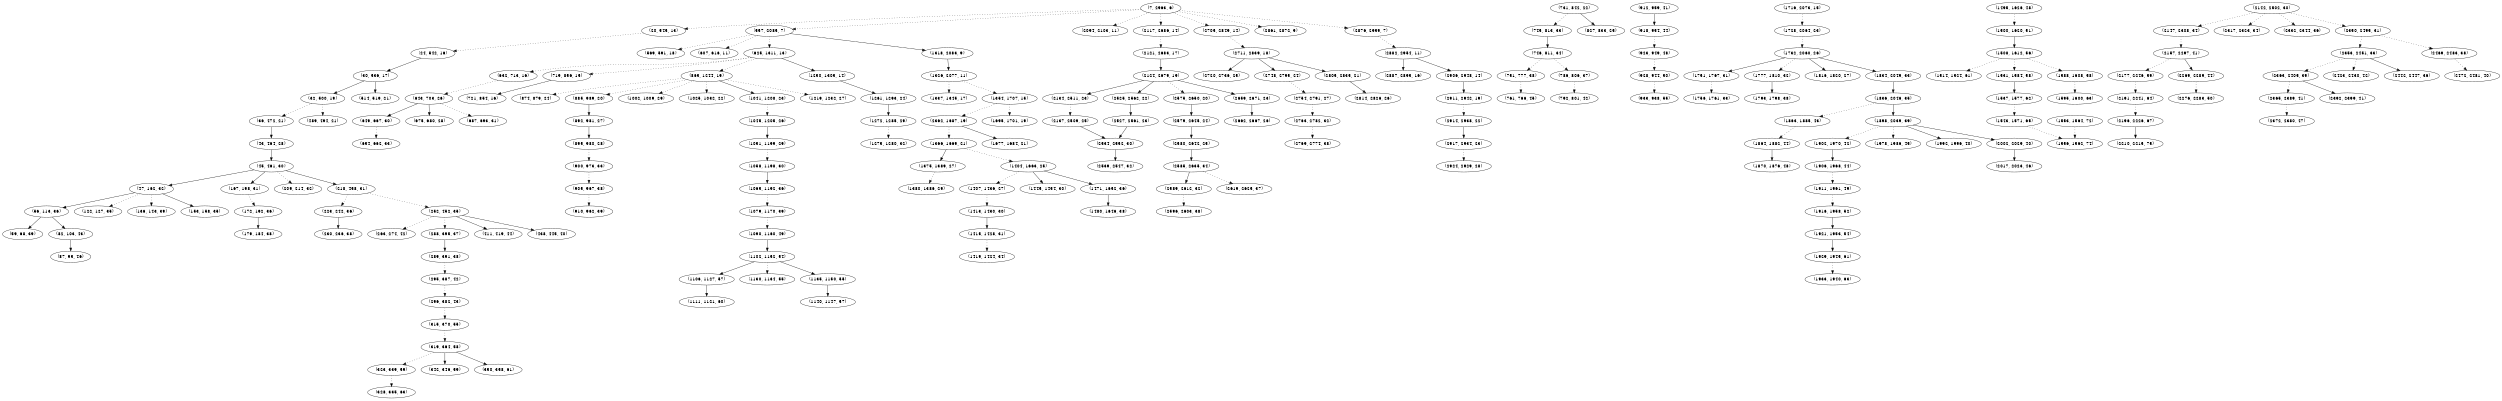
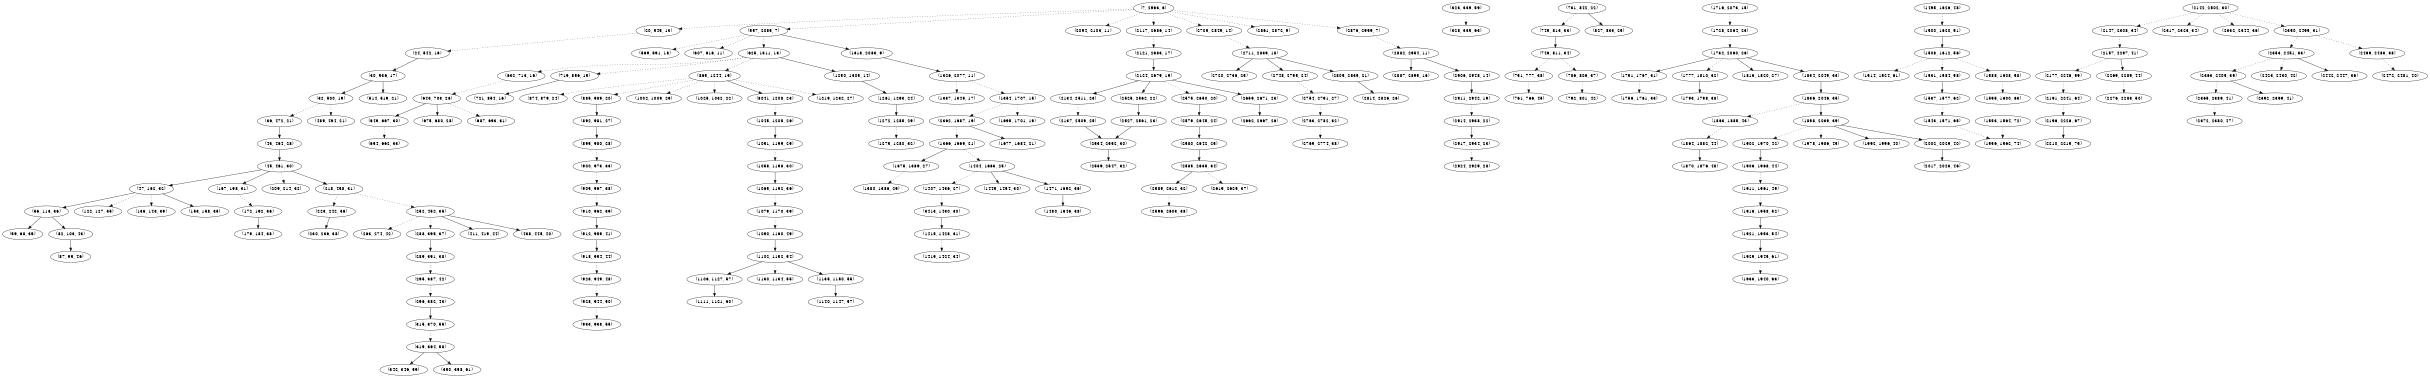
node "(1041, 1208, 23)": label "(1041, 1208, 23)" -> "(8041, 1208, 23)"
node "(1413, 1430, 30)": label "(1413, 1430, 30)" -> "(3413, 1430, 30)"
edge "(910, 962, 39)" -> "(912, 959, 41)": added
edge "(296, 382, 43)" -> "(315, 370, 55)": style dotted -> solid
edge "(319, 364, 58)" -> "(323, 339, 59)": removed
